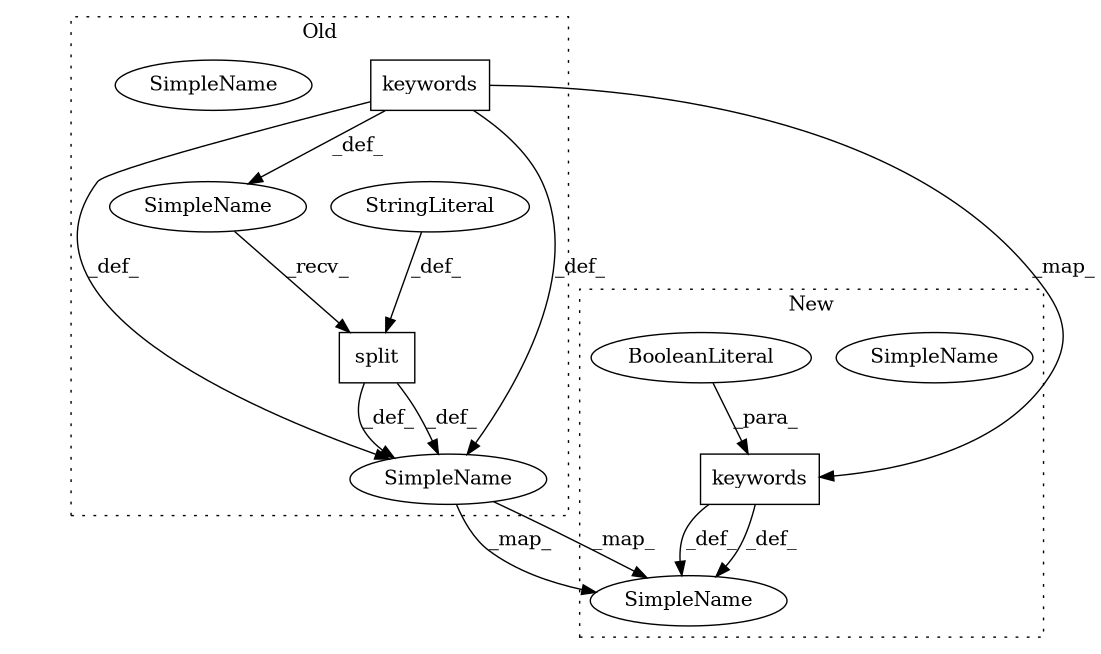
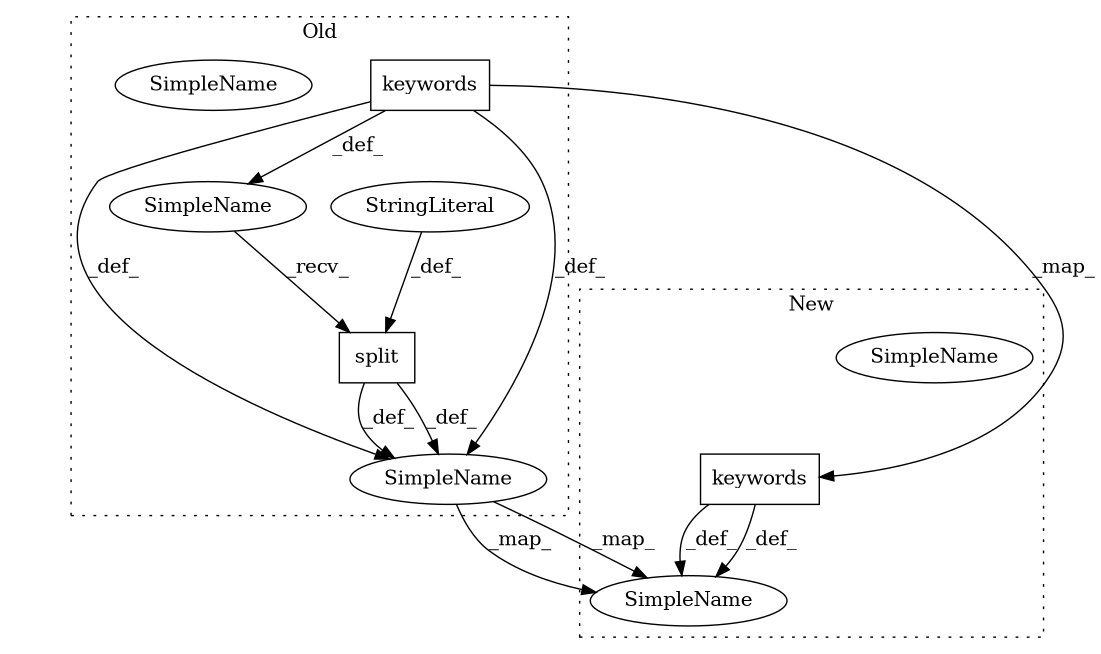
node "BooleanLiteral": removed
